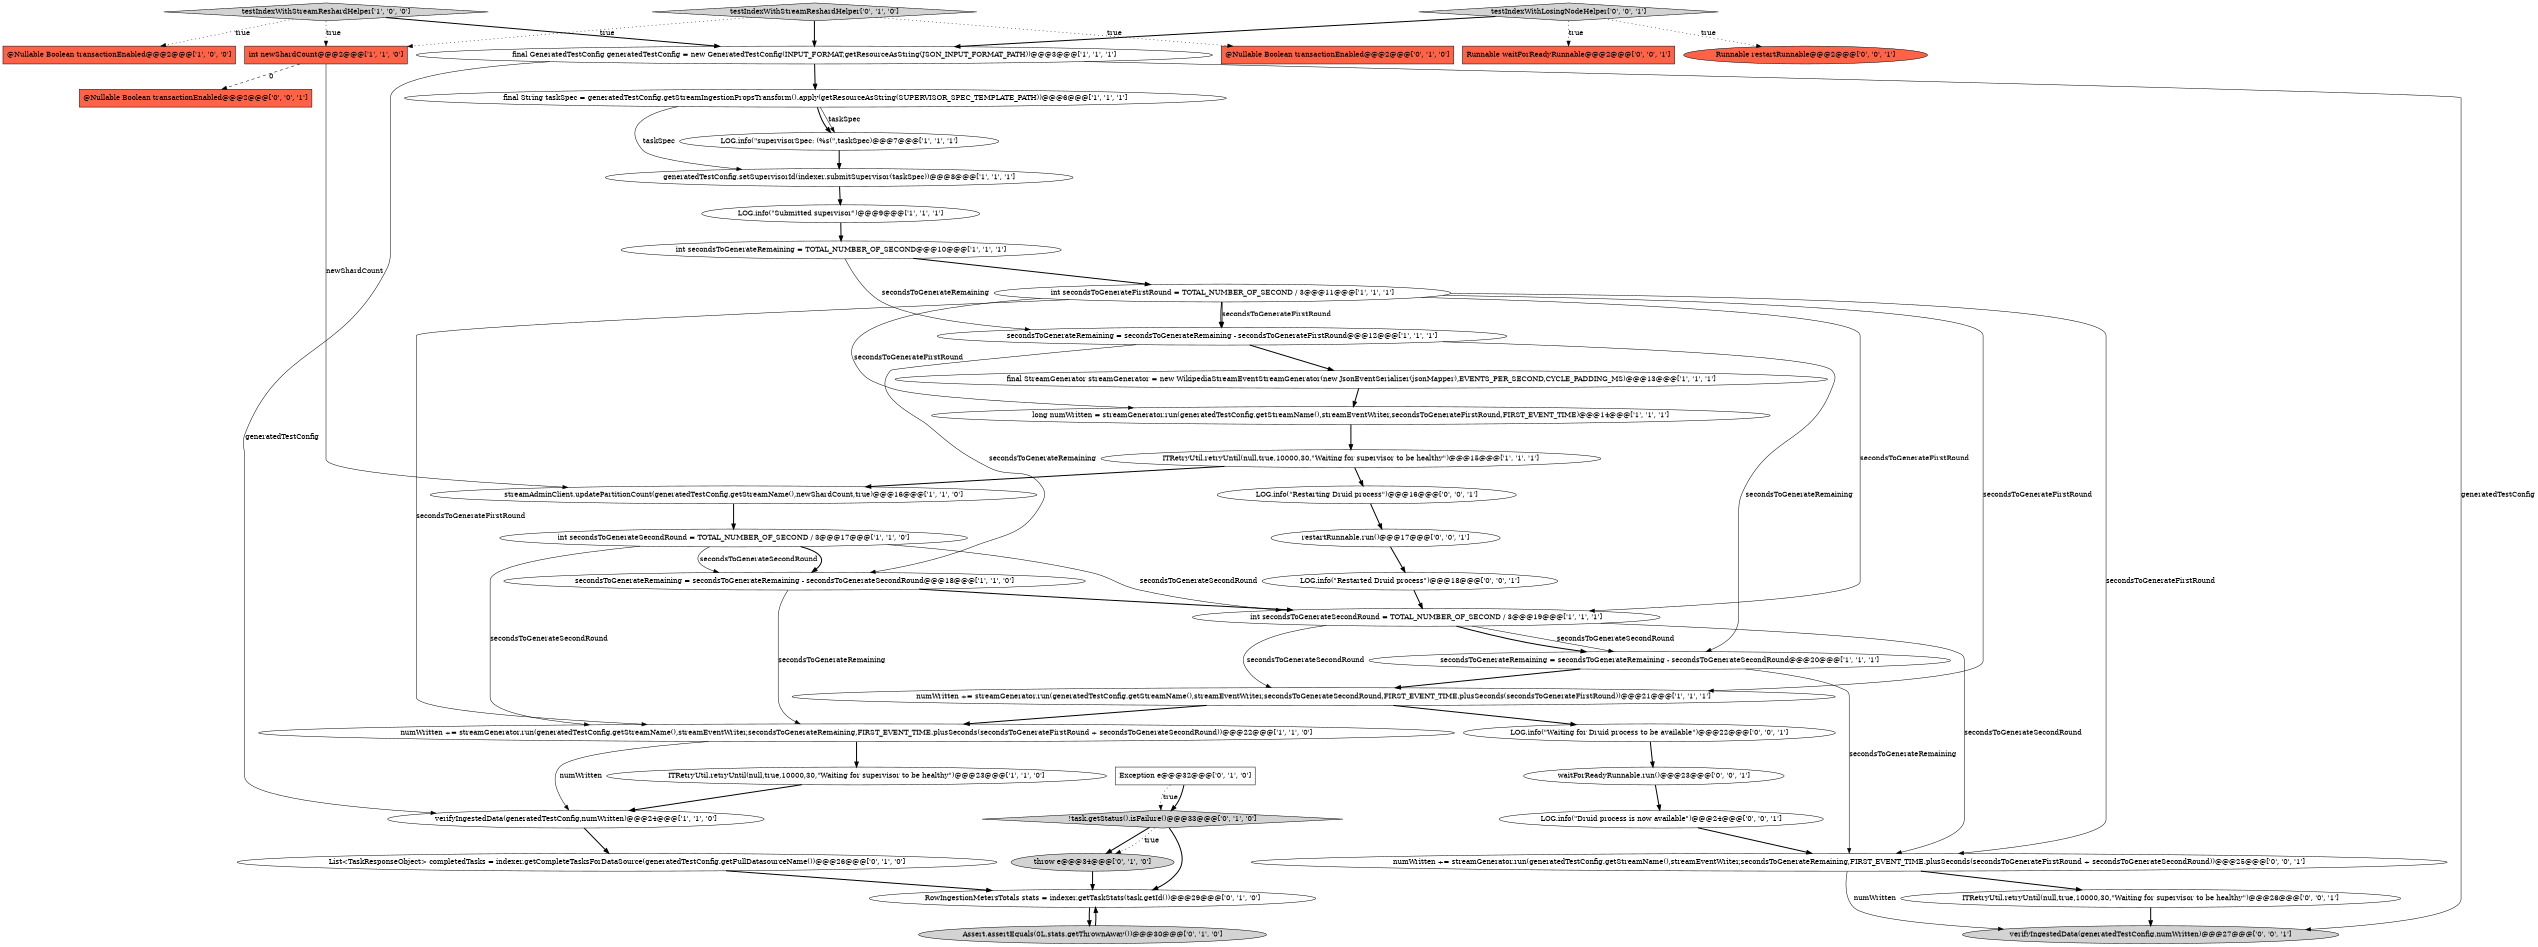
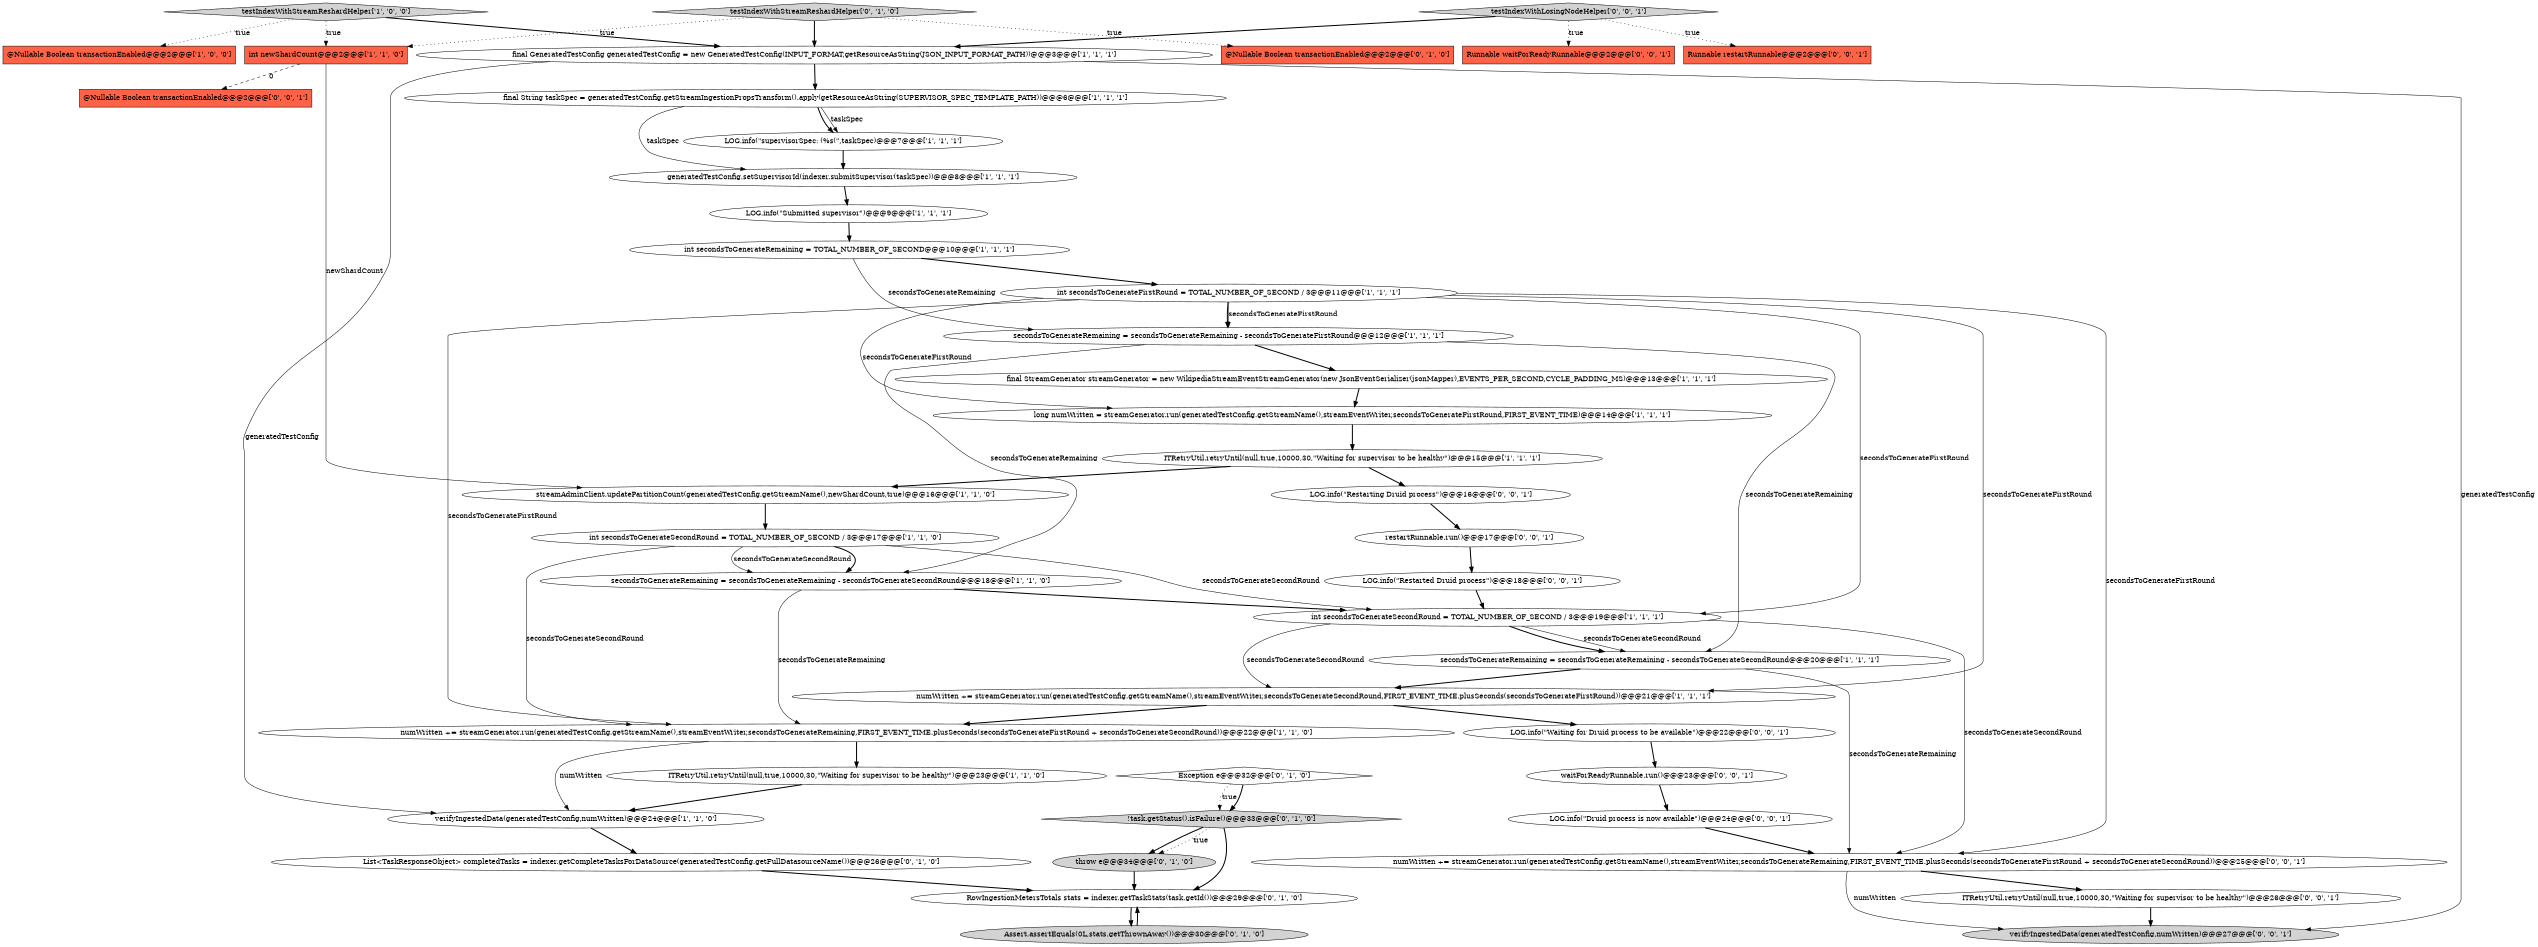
node "Runnable restartRunnable@@@2@@@['0', '0', '1']": shape ellipse -> box
node "Exception e@@@32@@@['0', '1', '0']": shape box -> diamond
